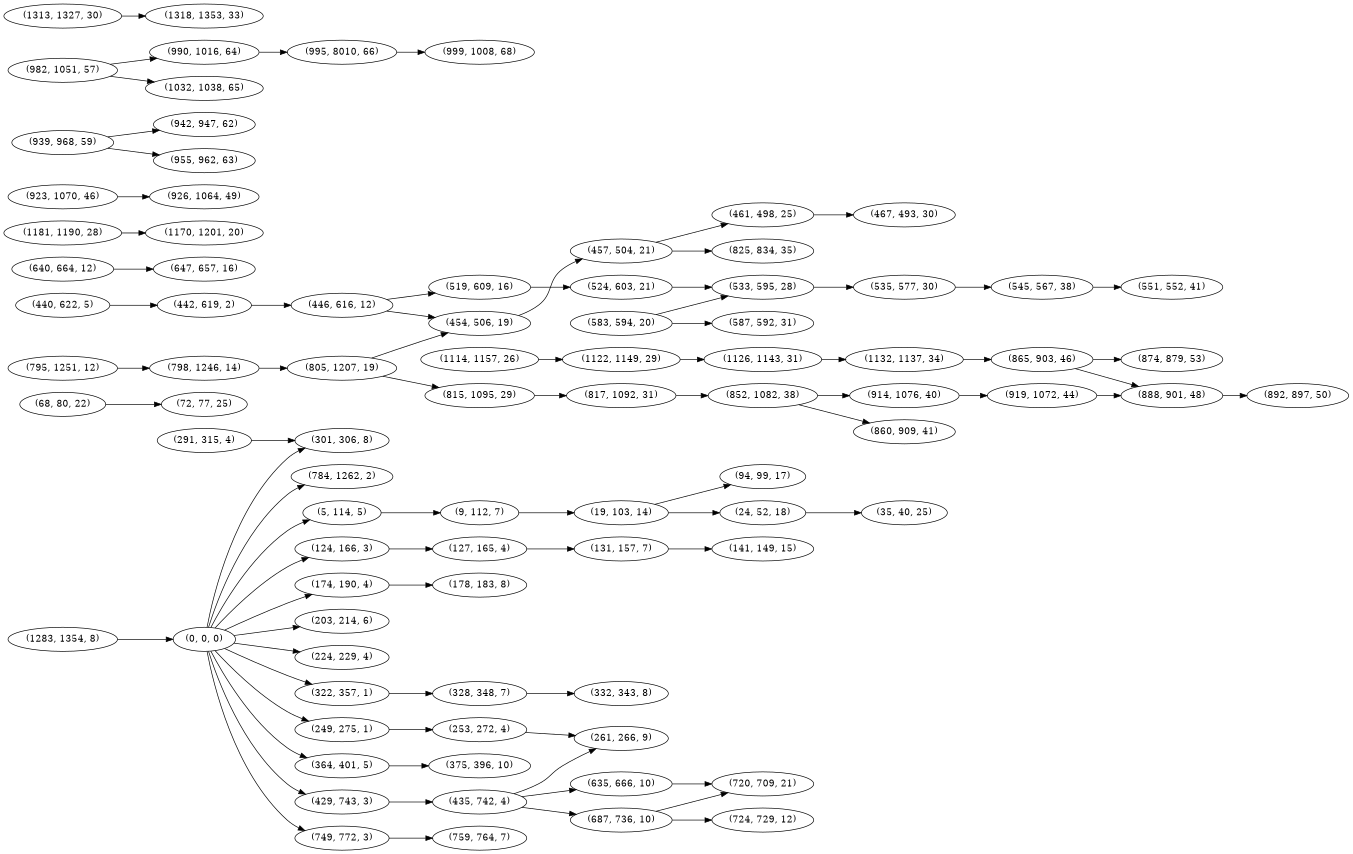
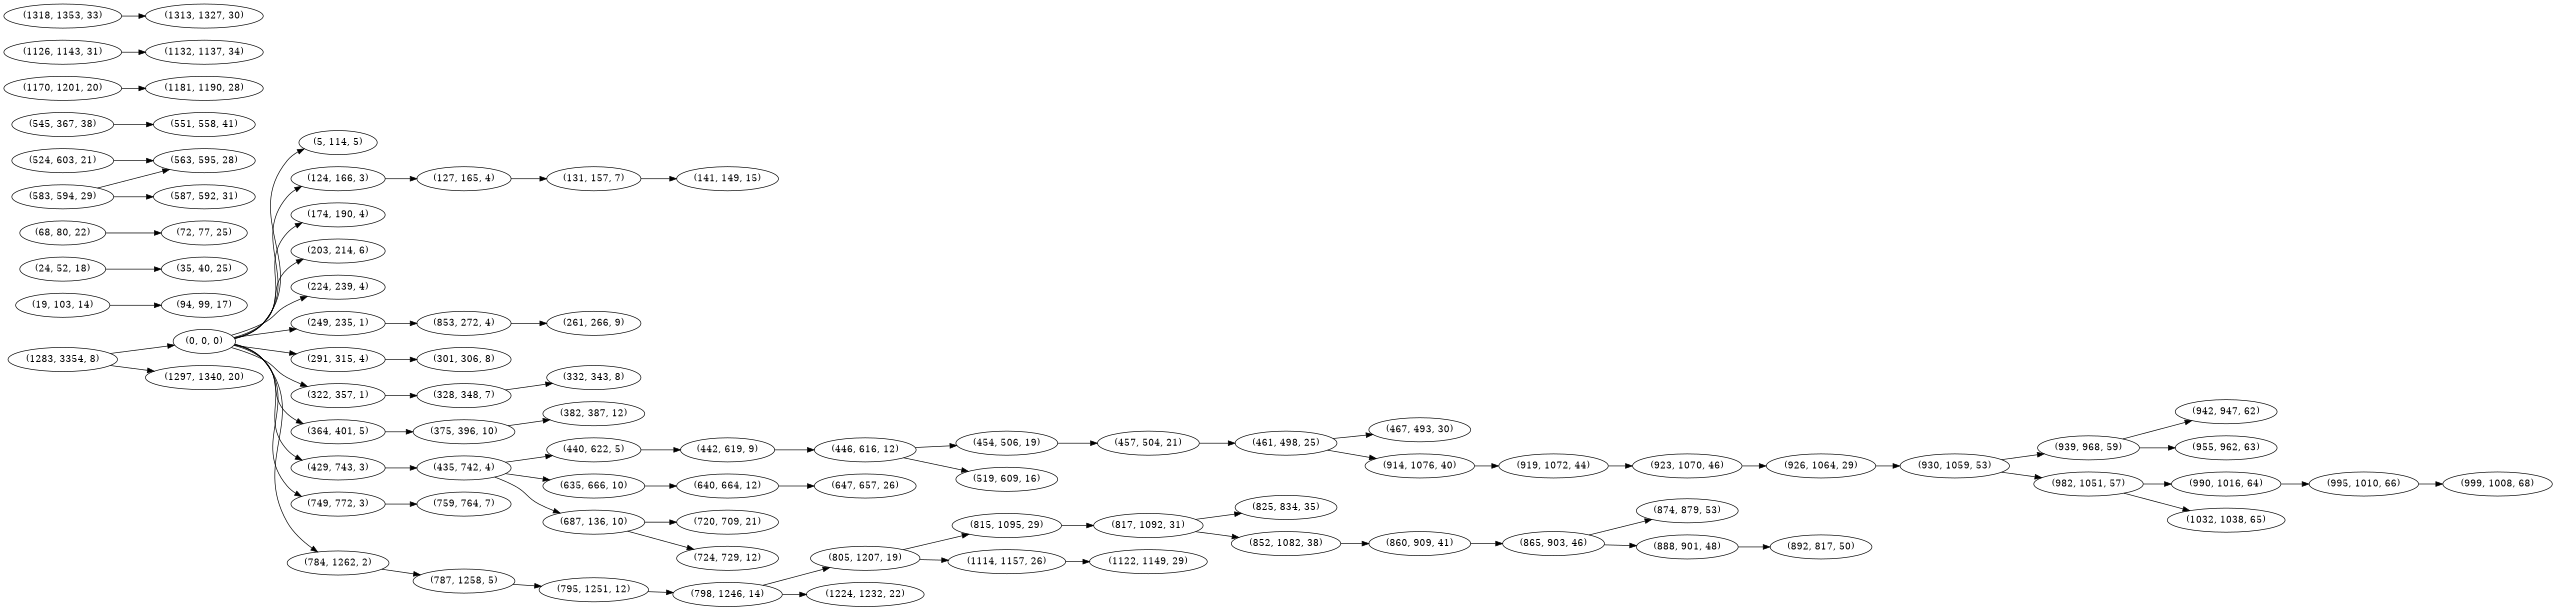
edge "(1313, 1327, 30)" -> "(1318, 1353, 33)": reversed
node "(995, 8010, 66)": label "(995, 8010, 66)" -> "(995, 1010, 66)"
node "(926, 1064, 49)": label "(926, 1064, 49)" -> "(926, 1064, 29)"
edge "(1181, 1190, 28)" -> "(1170, 1201, 20)": reversed
edge "(457, 504, 21)" -> "(825, 834, 35)": now "(817, 1092, 31)" -> "(825, 834, 35)"
node "(647, 657, 16)": label "(647, 657, 16)" -> "(647, 657, 26)"
edge "(519, 609, 16)" -> "(524, 603, 21)": removed
node "(533, 595, 28)": label "(533, 595, 28)" -> "(563, 595, 28)"
node "(535, 577, 30)": removed
node "(545, 567, 38)": label "(545, 567, 38)" -> "(545, 367, 38)"
node "(551, 552, 41)": label "(551, 552, 41)" -> "(551, 558, 41)"
node "(442, 619, 2)": label "(442, 619, 2)" -> "(442, 619, 9)"
node "(583, 594, 20)": label "(583, 594, 20)" -> "(583, 594, 29)"
edge "(805, 1207, 19)" -> "(454, 506, 19)": now "(805, 1207, 19)" -> "(1114, 1157, 26)"
edge "(1122, 1149, 29)" -> "(1126, 1143, 31)": removed
edge "(1132, 1137, 34)" -> "(865, 903, 46)": now "(860, 909, 41)" -> "(865, 903, 46)"
node "(1297, 1340, 20)": added
edge "(852, 1082, 38)" -> "(914, 1076, 40)": now "(461, 498, 25)" -> "(914, 1076, 40)"
edge "(919, 1072, 44)" -> "(888, 901, 48)": now "(919, 1072, 44)" -> "(923, 1070, 46)"
node "(892, 897, 50)": label "(892, 897, 50)" -> "(892, 817, 50)"
node "(382, 387, 12)": added
node "(930, 1059, 53)": added
node "(9, 112, 7)": removed
edge "(19, 103, 14)" -> "(24, 52, 18)": removed
edge "(0, 0, 0)" -> "(301, 306, 8)": now "(0, 0, 0)" -> "(291, 315, 4)"
node "(787, 1258, 5)": added
node "(178, 183, 8)": removed
node "(1224, 1232, 22)": added
node "(1283, 1354, 8)": label "(1283, 1354, 8)" -> "(1283, 3354, 8)"
node "(224, 229, 4)": label "(224, 229, 4)" -> "(224, 239, 4)"
node "(249, 275, 1)": label "(249, 275, 1)" -> "(249, 235, 1)"
node "(253, 272, 4)": label "(253, 272, 4)" -> "(853, 272, 4)"
edge "(435, 742, 4)" -> "(261, 266, 9)": now "(435, 742, 4)" -> "(440, 622, 5)"
edge "(635, 666, 10)" -> "(720, 709, 21)": now "(635, 666, 10)" -> "(640, 664, 12)"
node "(687, 736, 10)": label "(687, 736, 10)" -> "(687, 136, 10)"
